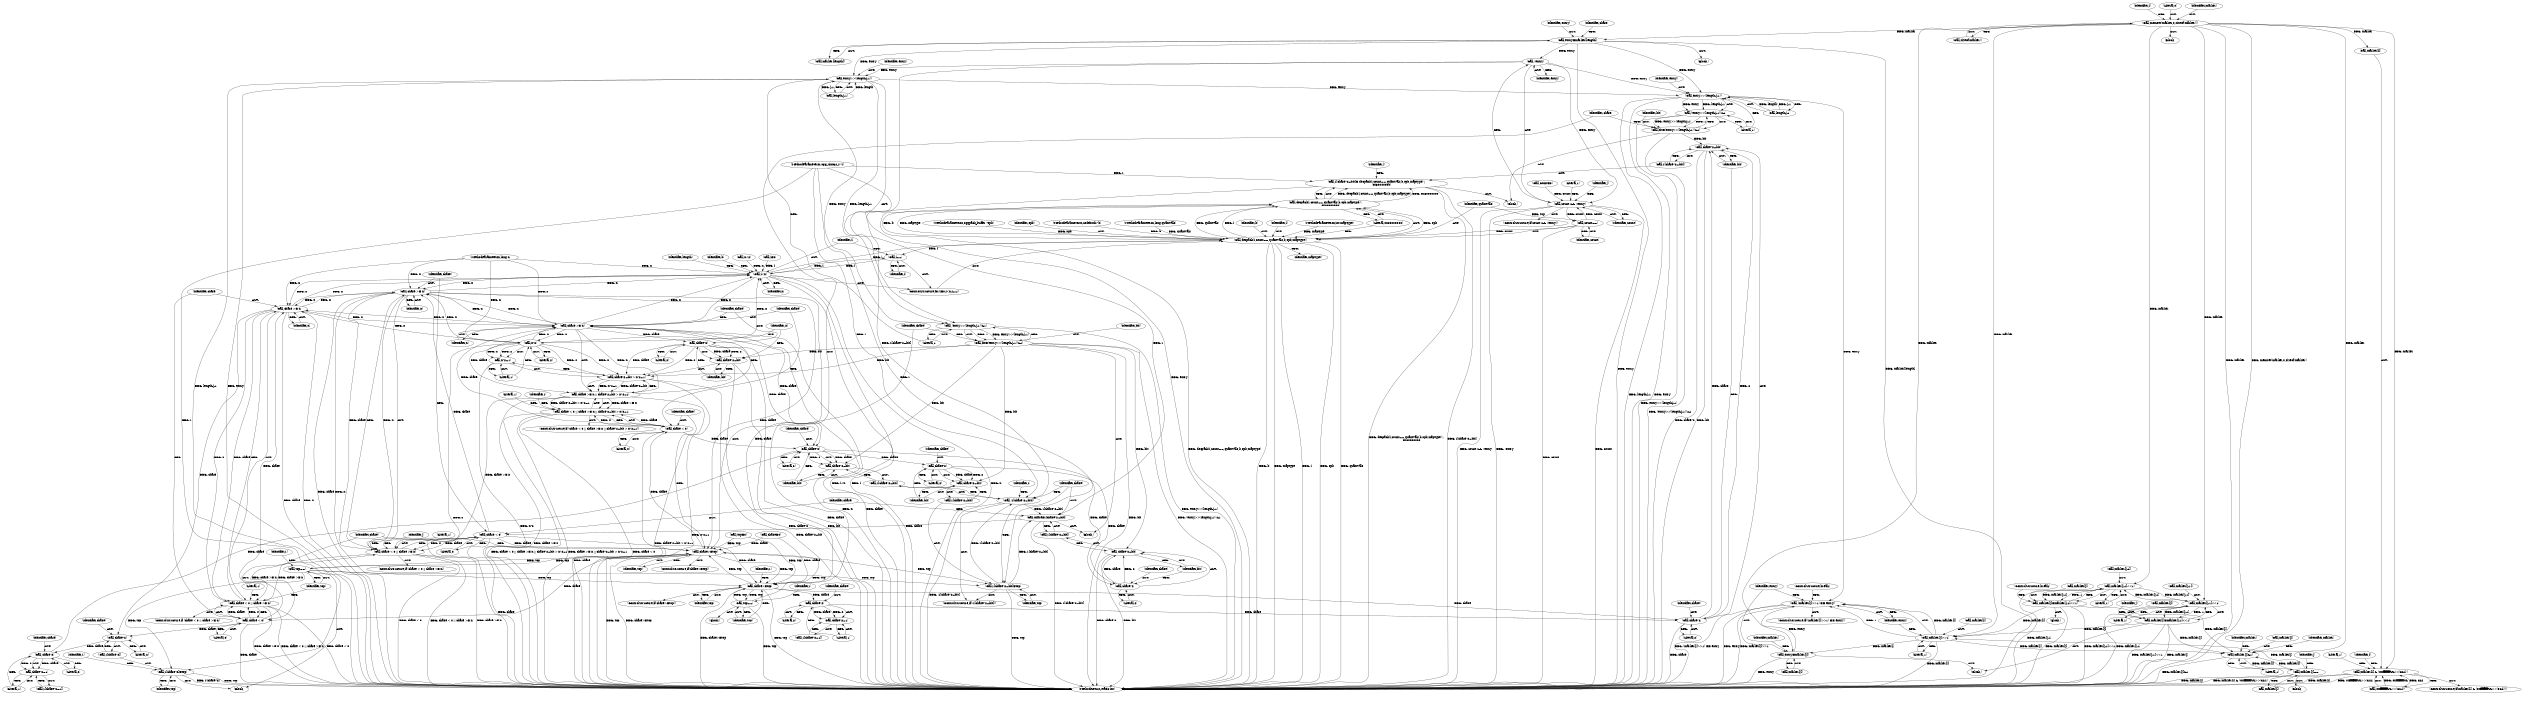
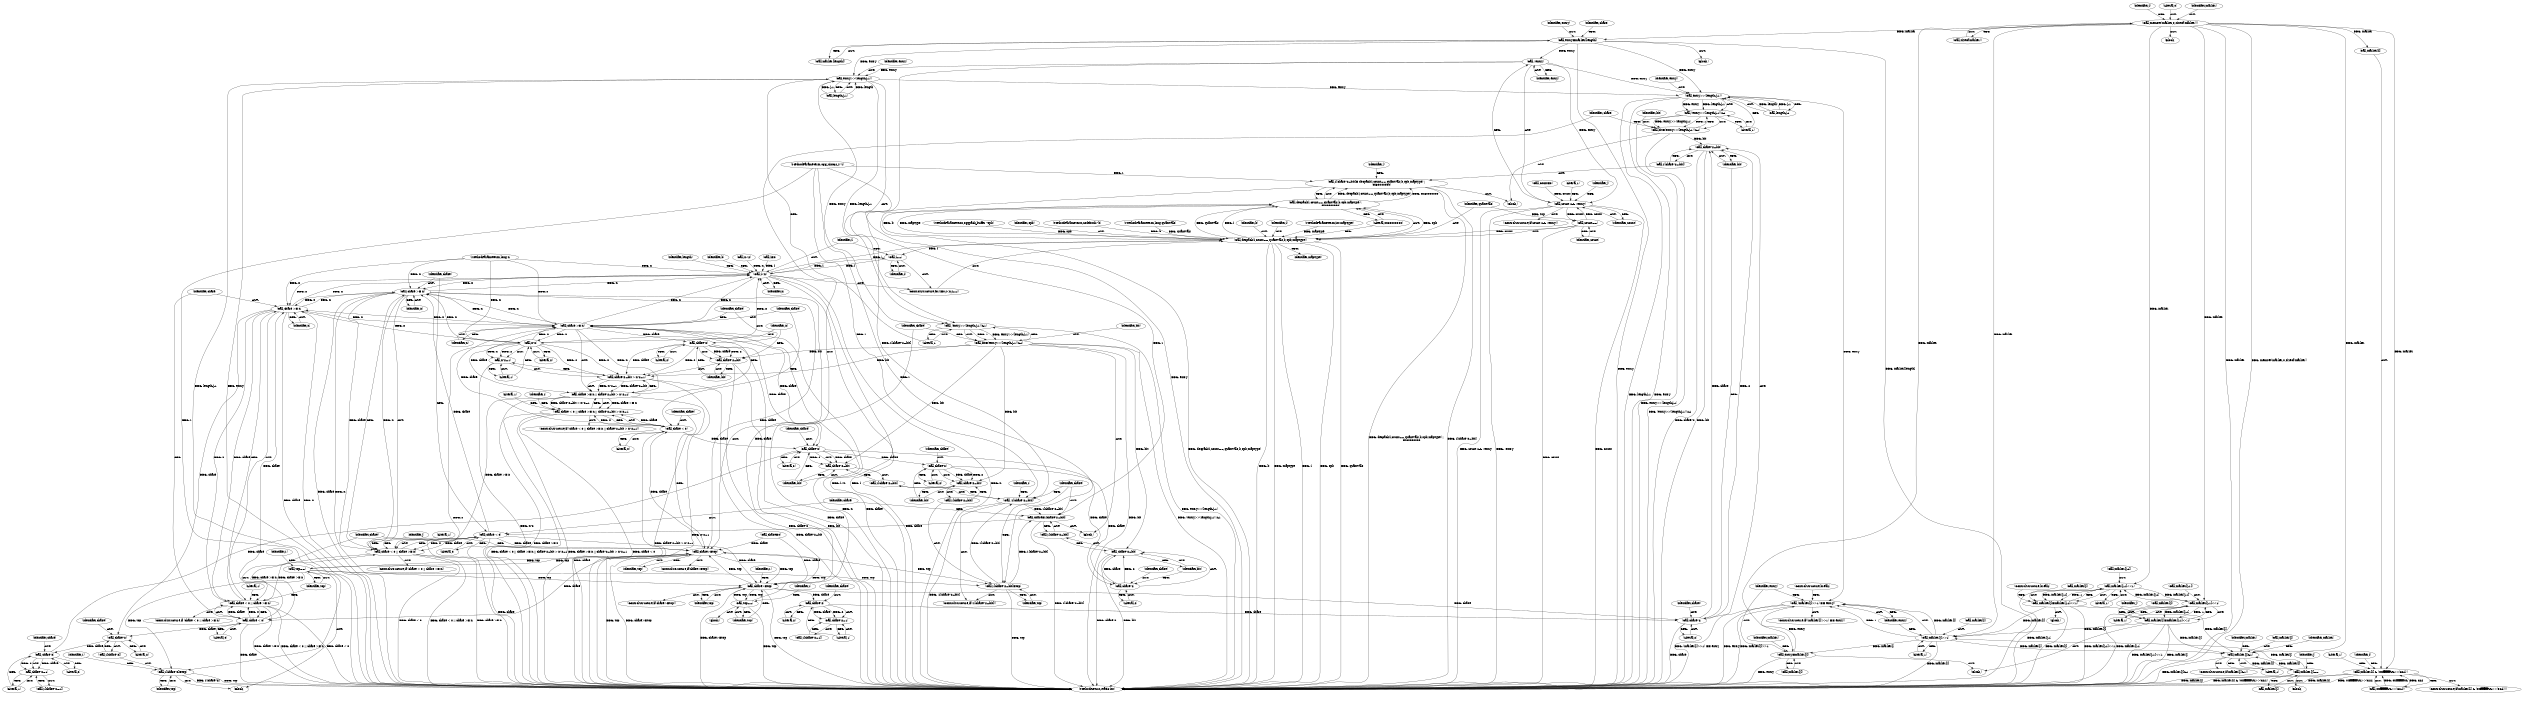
edge "(Call,chase < 0 || chase >= n || chase*2+bit > n*2+1)" -> "(Call,chase >= n || chase*2+bit > n*2+1)": label "AST: " -> "CFG: "
node "(Call,top=0)": removed
node "(ControlStructure,if(marker[j]&1))": added
